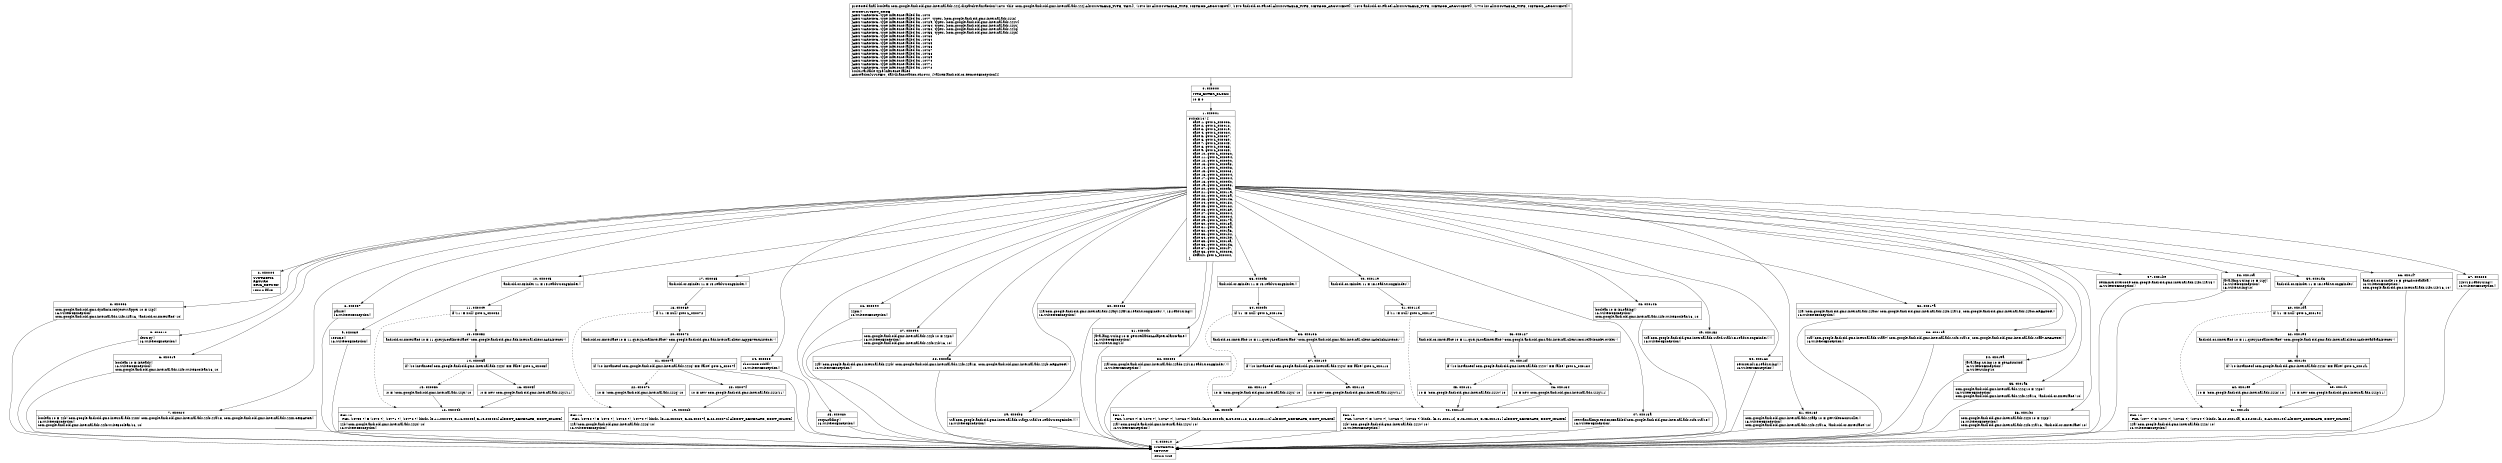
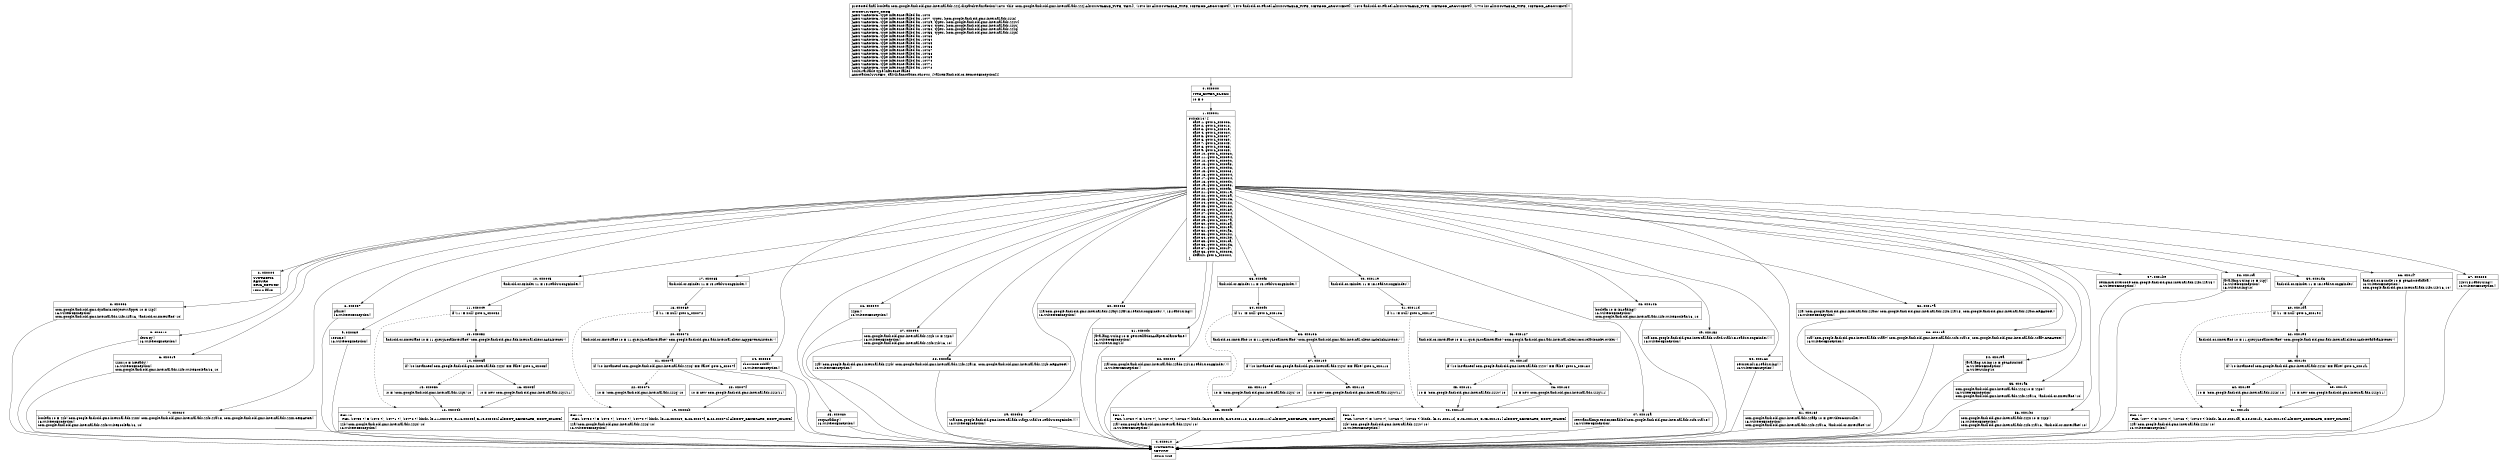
node "6: 0x0019": text "boolean r0 = isReady()" -> "zzxx r0 = isReady()"
